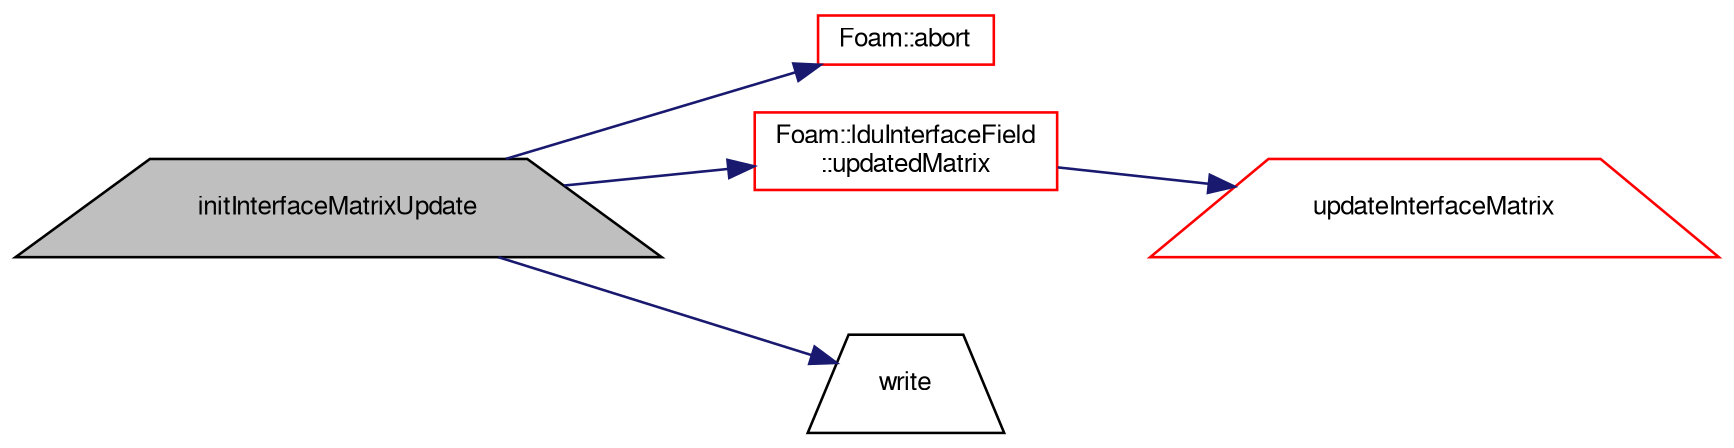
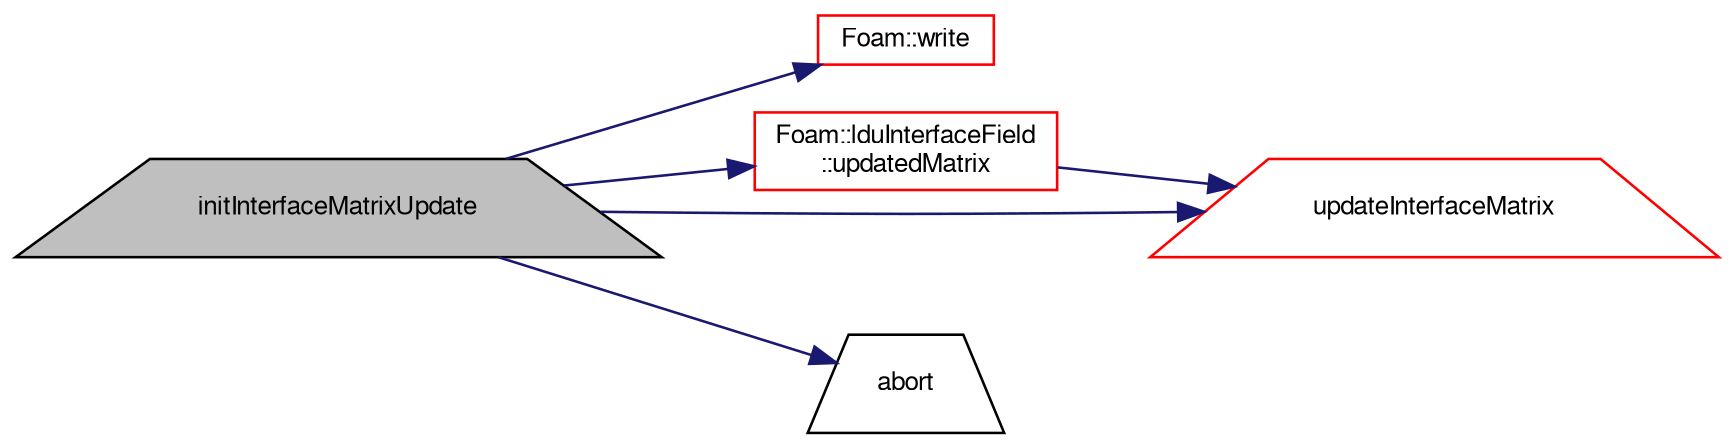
node "Foam::abort": label "Foam::abort" -> "Foam::write"
edge "initInterfaceMatrixUpdate" -> "updateInterfaceMatrix": added
node "write": label "write" -> "abort"
